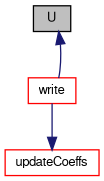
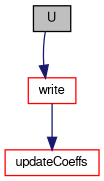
edge "write" -> "U": reversed
